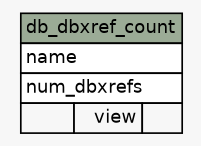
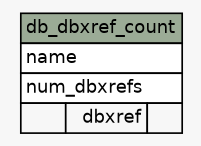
node "db_dbxref_count": text "view" -> "dbxref"
